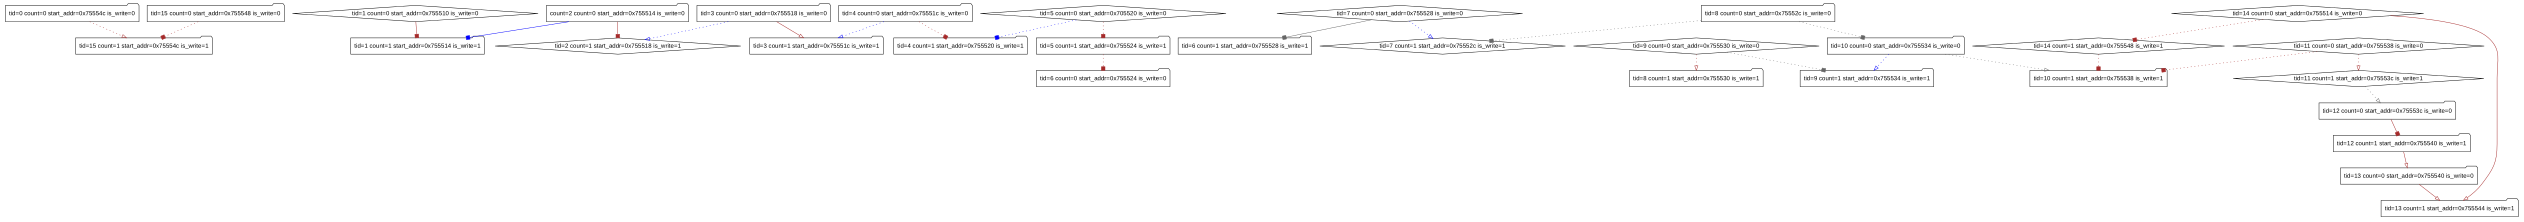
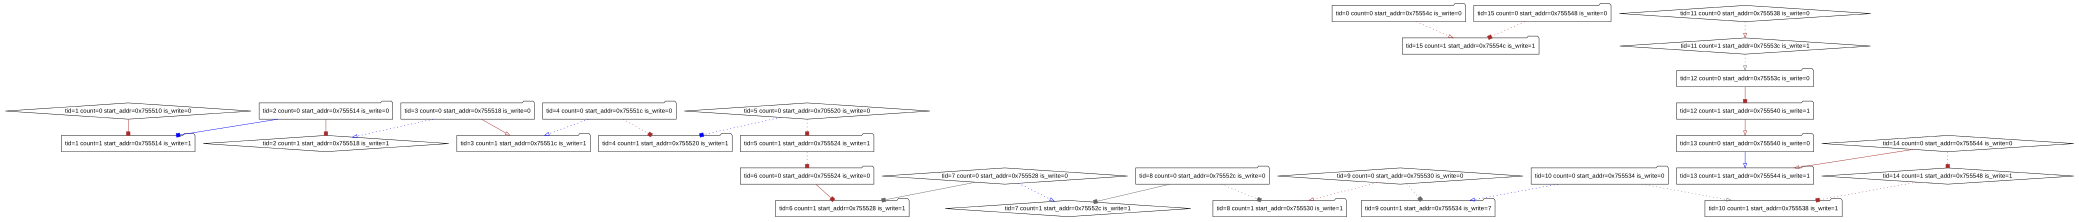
node "count=2 count=0 start_addr=0x755514 is_write=0": label "count=2 count=0 start_addr=0x755514 is_write=0" -> "tid=2 count=0 start_addr=0x755514 is_write=0"
node "tid=14 count=0 start_addr=0x755514 is_write=0": label "tid=14 count=0 start_addr=0x755514 is_write=0" -> "tid=14 count=0 start_addr=0x755544 is_write=0"
edge "tid=8 count=0 start_addr=0x75552c is_write=0" -> "tid=10 count=0 start_addr=0x755534 is_write=0": now "tid=8 count=0 start_addr=0x75552c is_write=0" -> "tid=8 count=1 start_addr=0x755530 is_write=1"
edge "tid=8 count=0 start_addr=0x75552c is_write=0" -> "tid=7 count=1 start_addr=0x75552c is_write=1": style dotted -> solid
edge "tid=11 count=0 start_addr=0x755538 is_write=0" -> "tid=10 count=1 start_addr=0x755538 is_write=1": removed
node "tid=9 count=1 start_addr=0x755534 is_write=1": label "tid=9 count=1 start_addr=0x755534 is_write=1" -> "tid=9 count=1 start_addr=0x755534 is_write=7"
edge "tid=6 count=0 start_addr=0x755524 is_write=0" -> "tid=6 count=1 start_addr=0x755528 is_write=1": added
edge "tid=13 count=0 start_addr=0x755540 is_write=0" -> "tid=13 count=1 start_addr=0x755544 is_write=1": color brown -> blue
